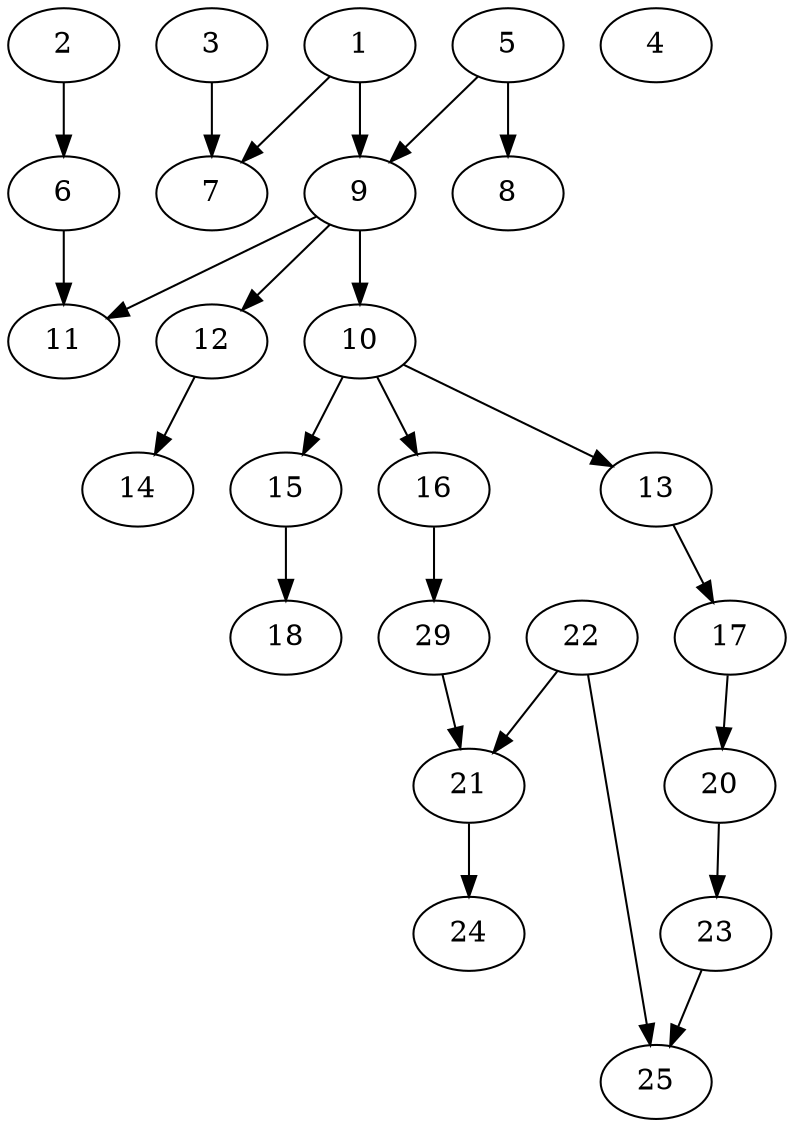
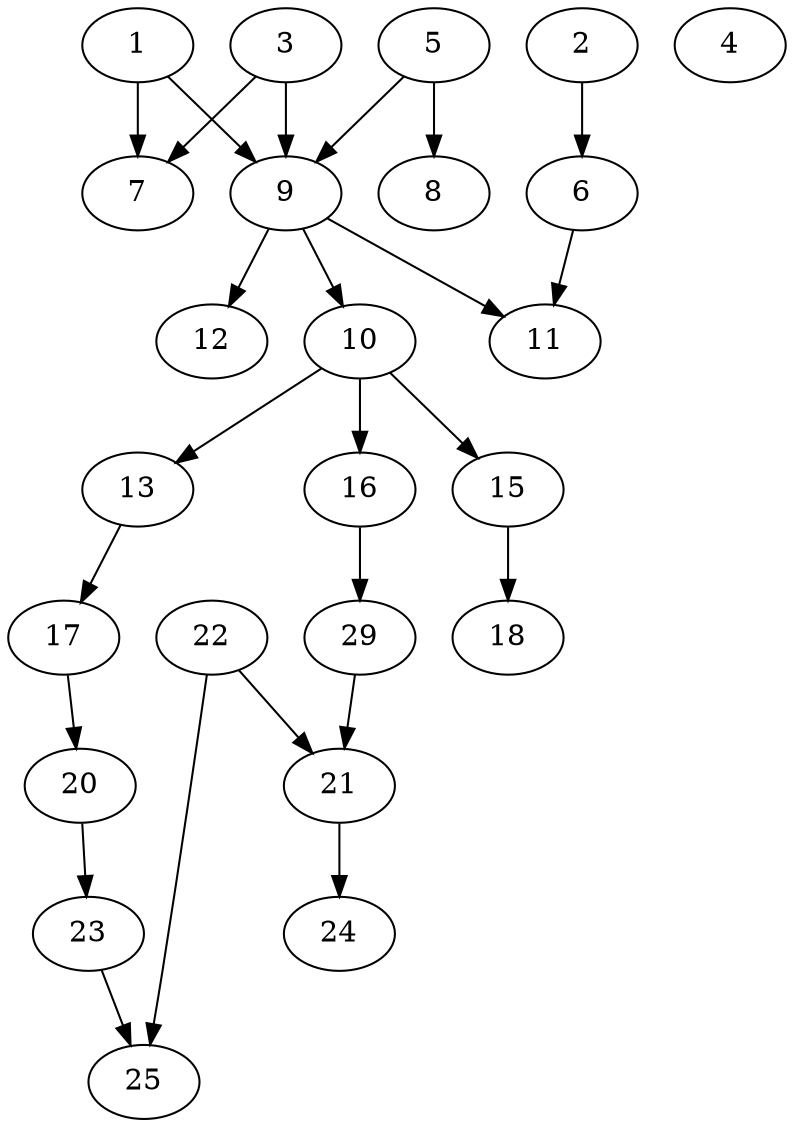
edge "3" -> "9": added
node "14": removed
